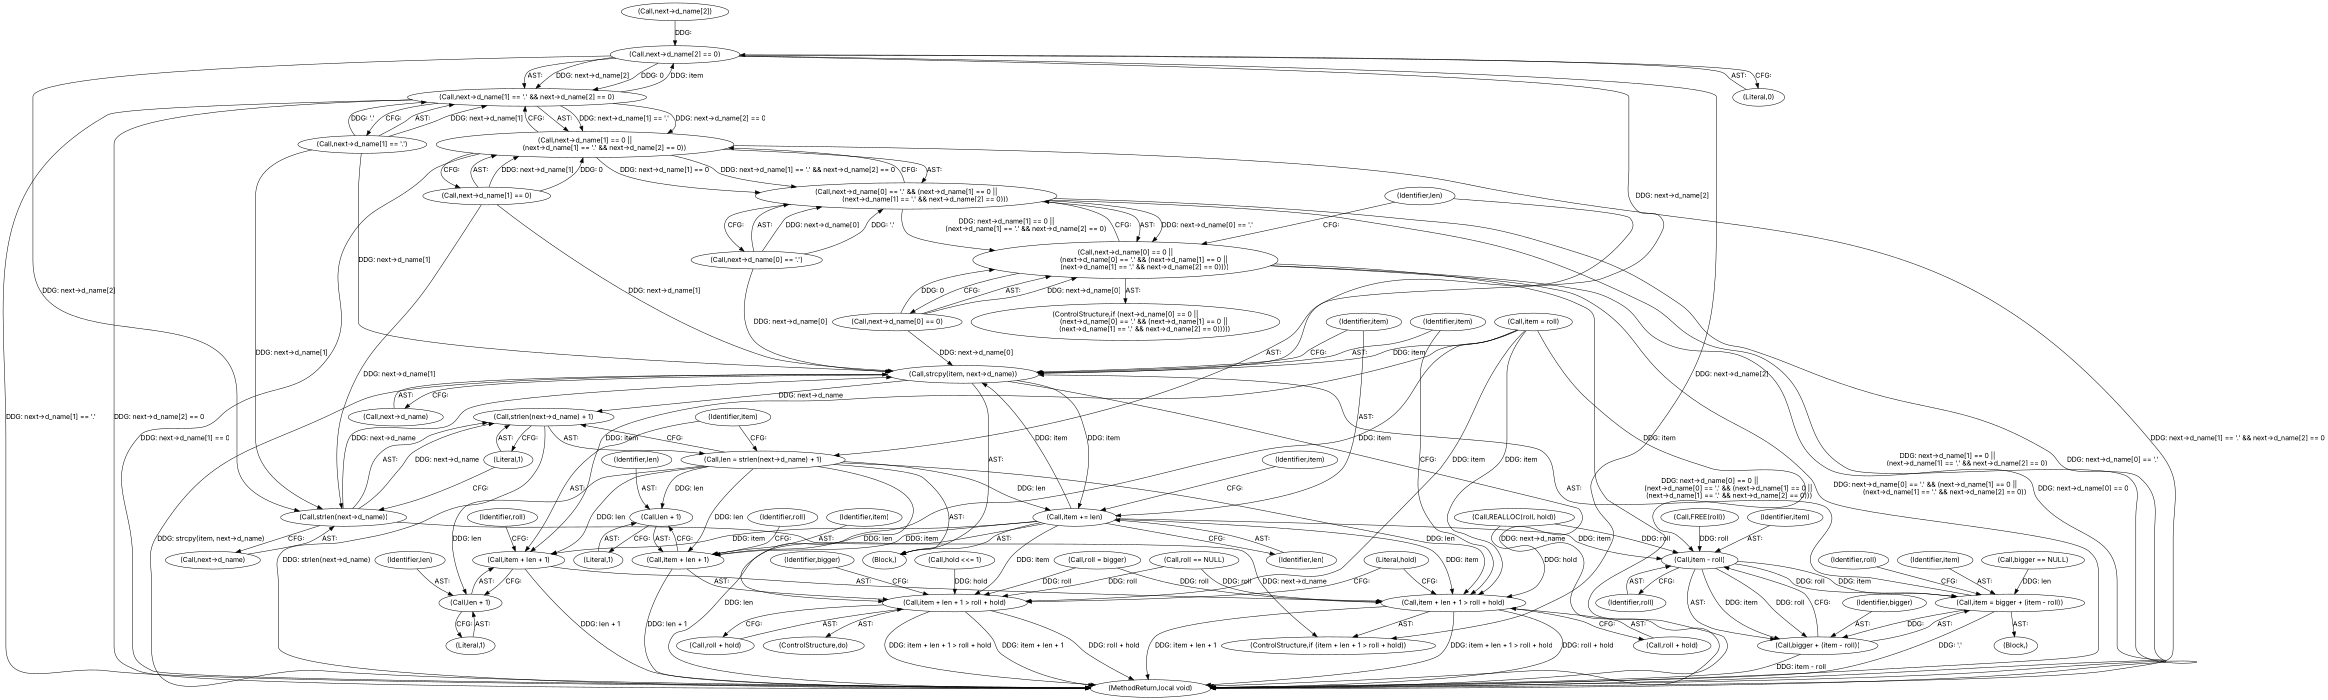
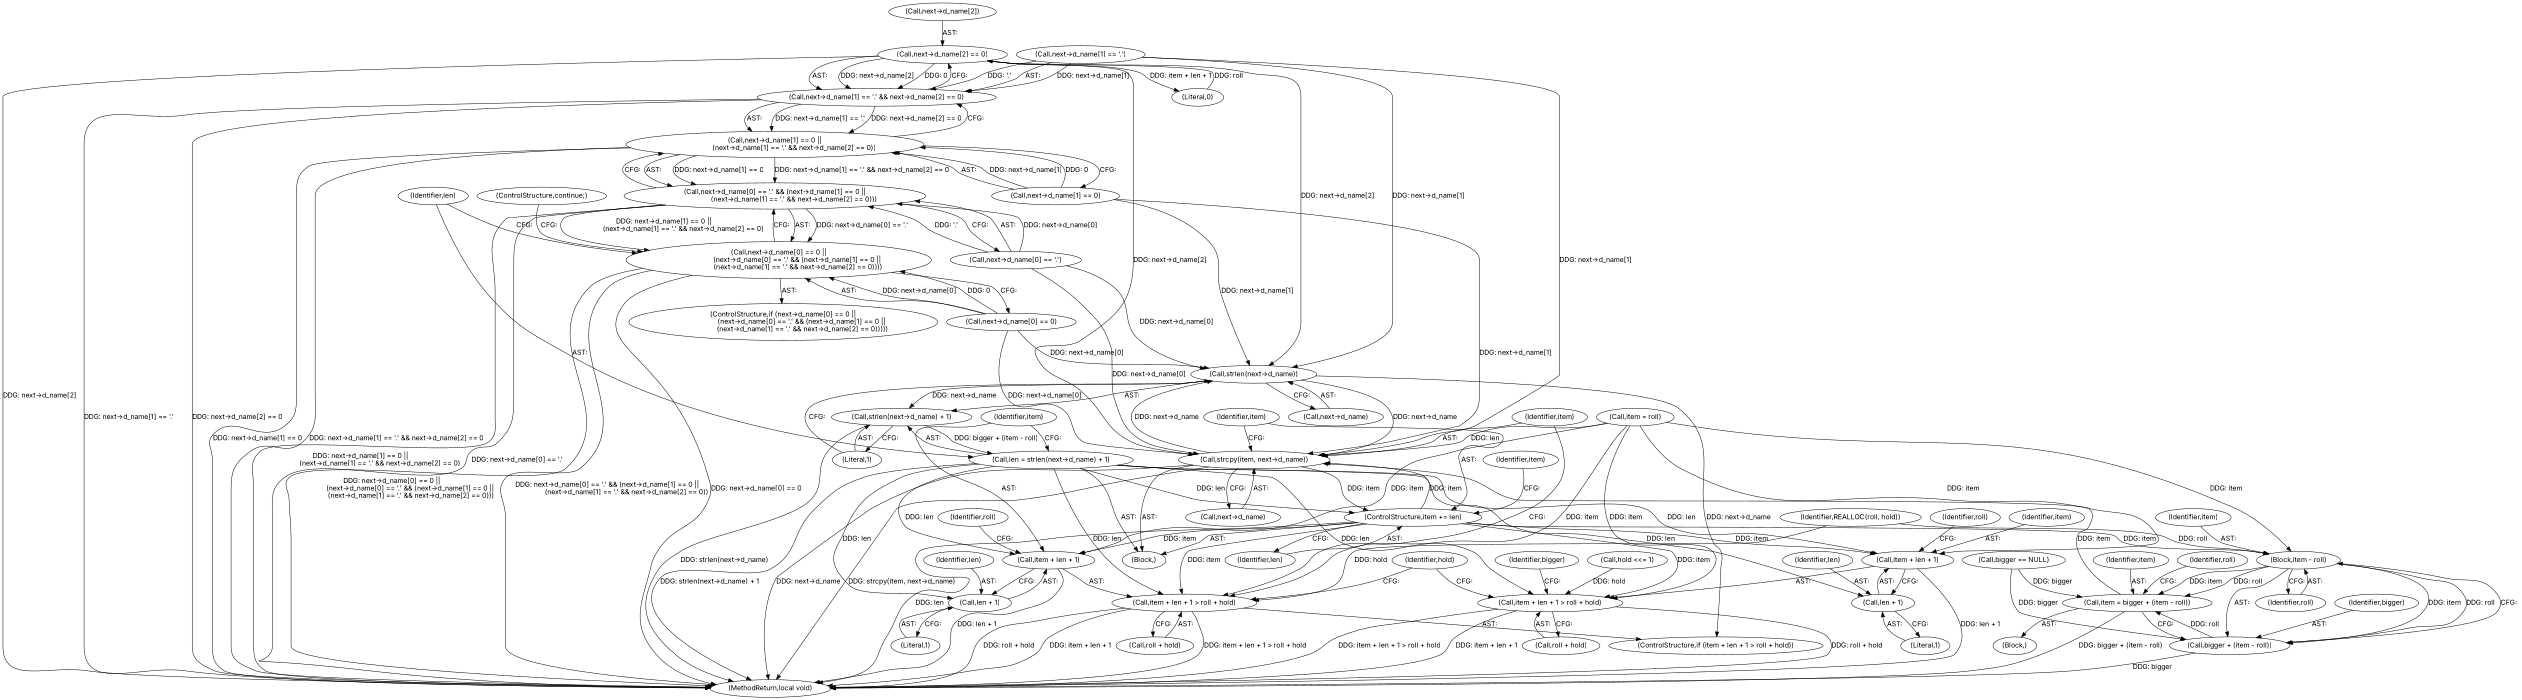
edge "(Call,next->d_name[2])" -> "(Call,next->d_name[2] == 0)": label "DDG: " -> "AST: "
edge "(Call,next->d_name[1] == '.' && next->d_name[2] == 0)" -> "(Call,next->d_name[2] == 0)": label "DDG: item" -> "CFG: "
edge "(Literal,0)" -> "(Call,next->d_name[2] == 0)": label "AST: " -> "DDG: roll"
edge "(Call,next->d_name[2] == 0)" -> "(Literal,0)": label "CFG: " -> "DDG: item + len + 1"
edge "(Call,next->d_name[2] == 0)" -> "(ControlStructure,if (item + len + 1 > roll + hold))": now "(Call,next->d_name[2] == 0)" -> "(MethodReturn,local void)"
edge "(Call,next->d_name[1] == '.' && next->d_name[2] == 0)" -> "(Call,next->d_name[1] == '.')": removed, label "CFG:"
node "(ControlStructure,continue;)": added
edge "(Call,next->d_name[0] == '.')" -> "(Call,strlen(next->d_name))": added, label "DDG: next->d_name[0]"
edge "(Call,item = roll)" -> "(Call,strcpy(item, next->d_name))": label "DDG: item" -> "DDG: len"
edge "(Call,next->d_name[0] == 0)" -> "(Call,strlen(next->d_name))": added, label "DDG: next->d_name[0]"
edge "(Call,strcpy(item, next->d_name))" -> "(Call,strlen(next->d_name) + 1)": now "(Call,strcpy(item, next->d_name))" -> "(Call,strlen(next->d_name))"
edge "(Call,strlen(next->d_name) + 1)" -> "(Call,len = strlen(next->d_name) + 1)": label "AST: " -> "DDG: bigger + (item - roll)"
edge "(Call,len = strlen(next->d_name) + 1)" -> "(Call,strlen(next->d_name) + 1)": label "CFG: " -> "AST: "
edge "(Call,item = bigger + (item - roll))" -> "(Call,strcpy(item, next->d_name))": label "AST: " -> "DDG: item"
node "(Call,item += len)": label "(Call,item += len)" -> "(ControlStructure,item += len)"
node "(Call,REALLOC(roll, hold))": label "(Call,REALLOC(roll, hold))" -> "(Identifier,REALLOC(roll, hold))"
node "(Call,FREE(roll))": removed
node "(Call,roll = bigger)": removed
node "(Call,roll == NULL)": removed
node "(Literal,hold)": label "(Literal,hold)" -> "(Identifier,hold)"
node "(Call,item - roll)": label "(Call,item - roll)" -> "(Block,item - roll)"
edge "(Call,len = strlen(next->d_name) + 1)" -> "(MethodReturn,local void)": added, label "DDG: strlen(next->d_name) + 1"
edge "(Call,bigger == NULL)" -> "(Call,item = bigger + (item - roll))": label "DDG: len" -> "DDG: bigger"
edge "(Call,item = bigger + (item - roll))" -> "(Call,bigger + (item - roll))": label "DDG: " -> "CFG: "
edge "(Call,bigger + (item - roll))" -> "(Call,item = bigger + (item - roll))": label "AST: " -> "DDG: roll"
edge "(Call,bigger == NULL)" -> "(Call,bigger + (item - roll))": added, label "DDG: bigger"
node "(ControlStructure,do)": removed
edge "(Call,item = bigger + (item - roll))" -> "(MethodReturn,local void)": label "DDG: '.'" -> "DDG: bigger + (item - roll)"
edge "(Call,bigger + (item - roll))" -> "(MethodReturn,local void)": label "DDG: item - roll" -> "DDG: bigger"
